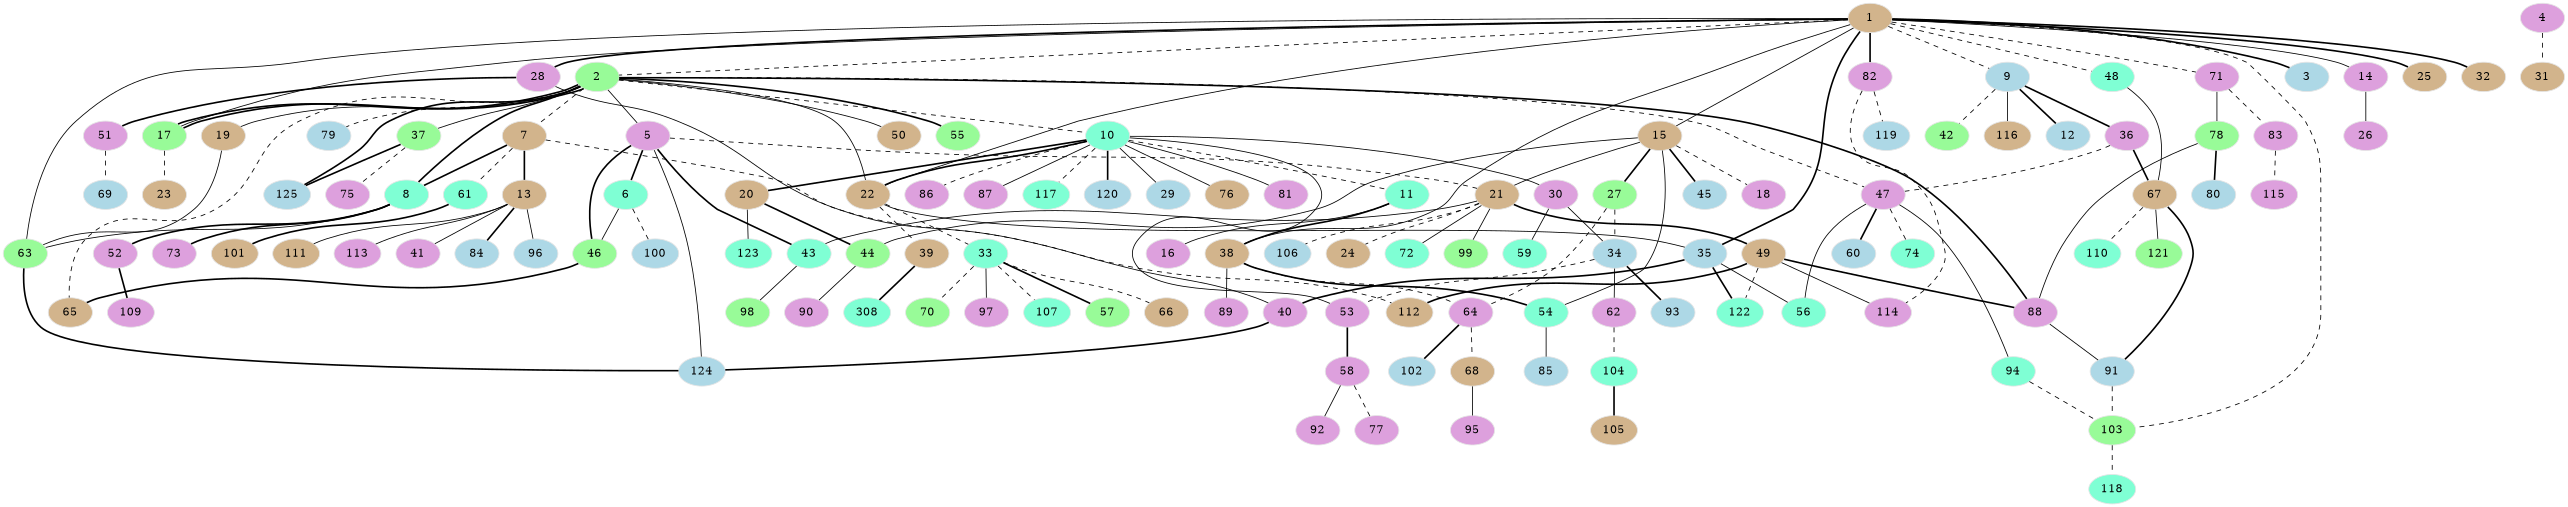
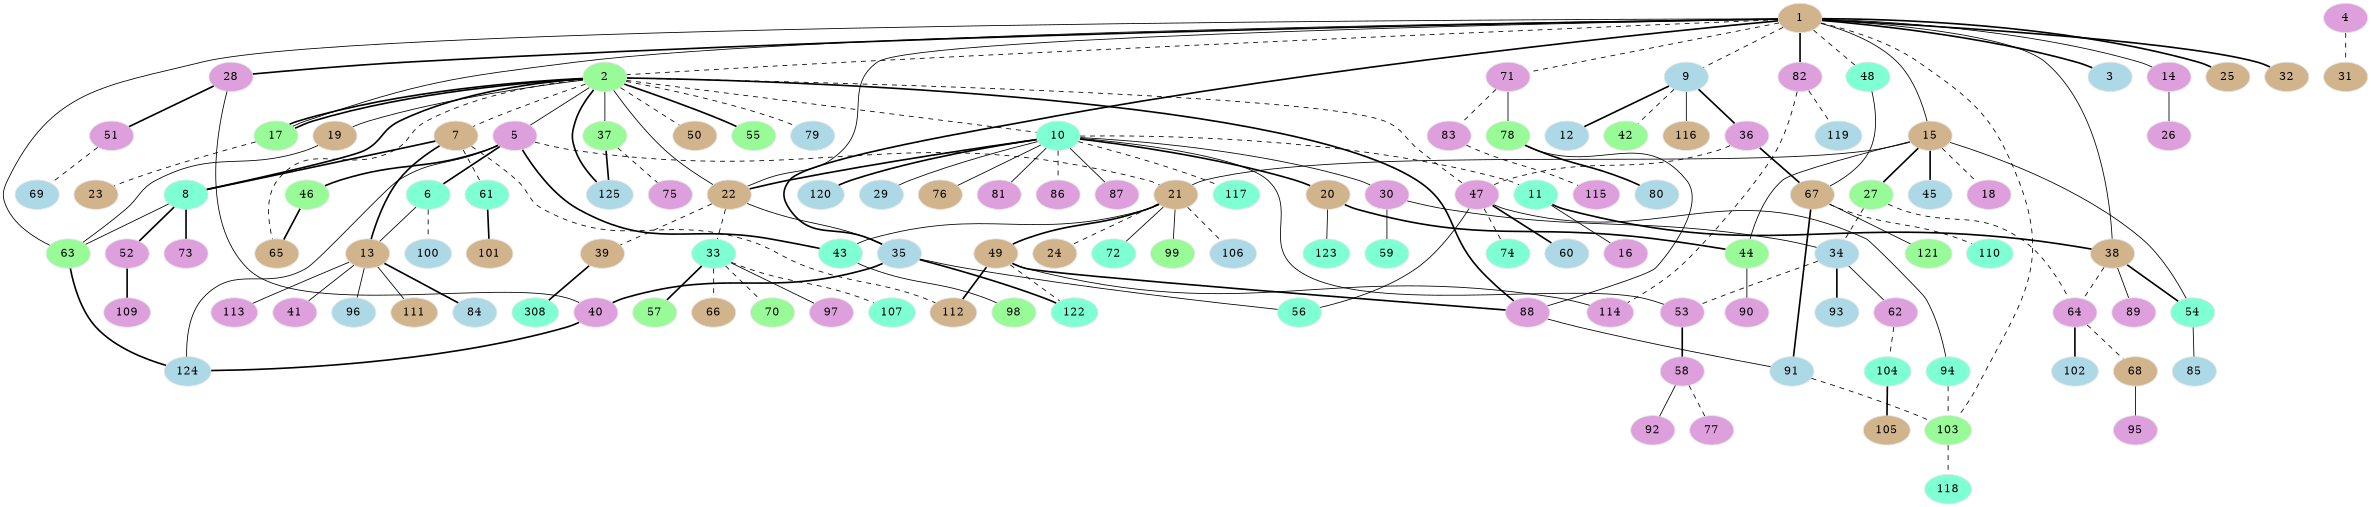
edge "2" -- "50": style solid -> dashed
edge "6" -- "46": now "6" -- "13"
